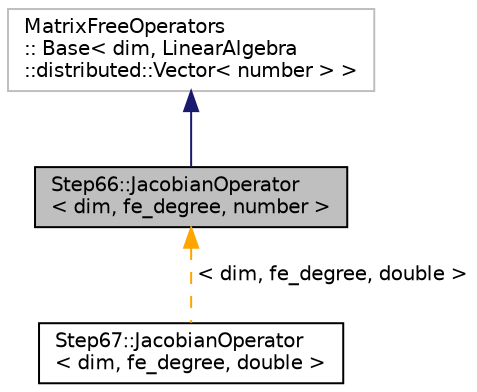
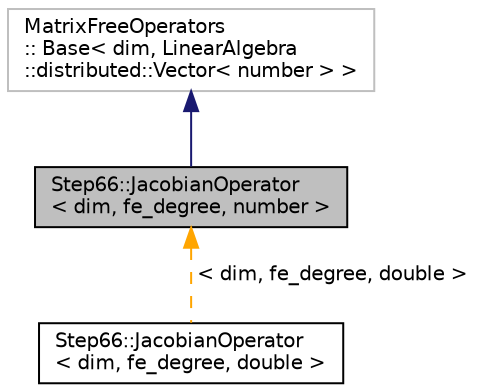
node "Step67::JacobianOperator < dim, fe_degree, double >": label "Step67::JacobianOperator < dim, fe_degree, double >" -> "Step66::JacobianOperator < dim, fe_degree, double >"
